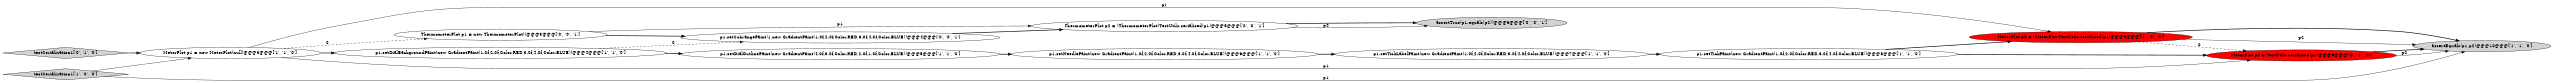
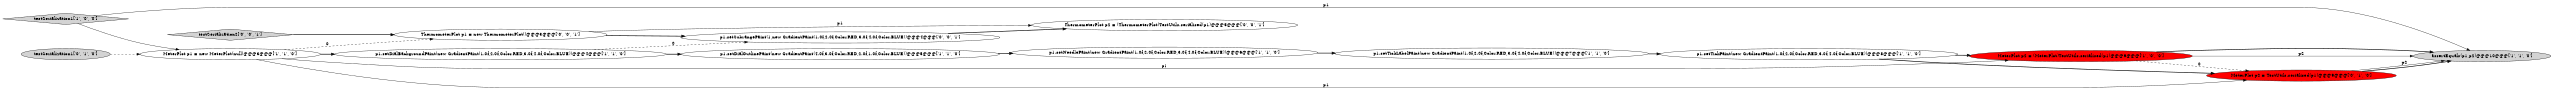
node "assertTrue(p1.equals(p2))@@@6@@@['0', '0', '1']": removed
node "testSerialization2['0', '0', '1']": added
node "testSerialization1['0', '1', '0']": shape diamond -> ellipse
edge "testSerialization1['0', '1', '0']" -> "MeterPlot p1 = new MeterPlot(null)@@@3@@@['1', '1', '0']": style bold -> dashed
